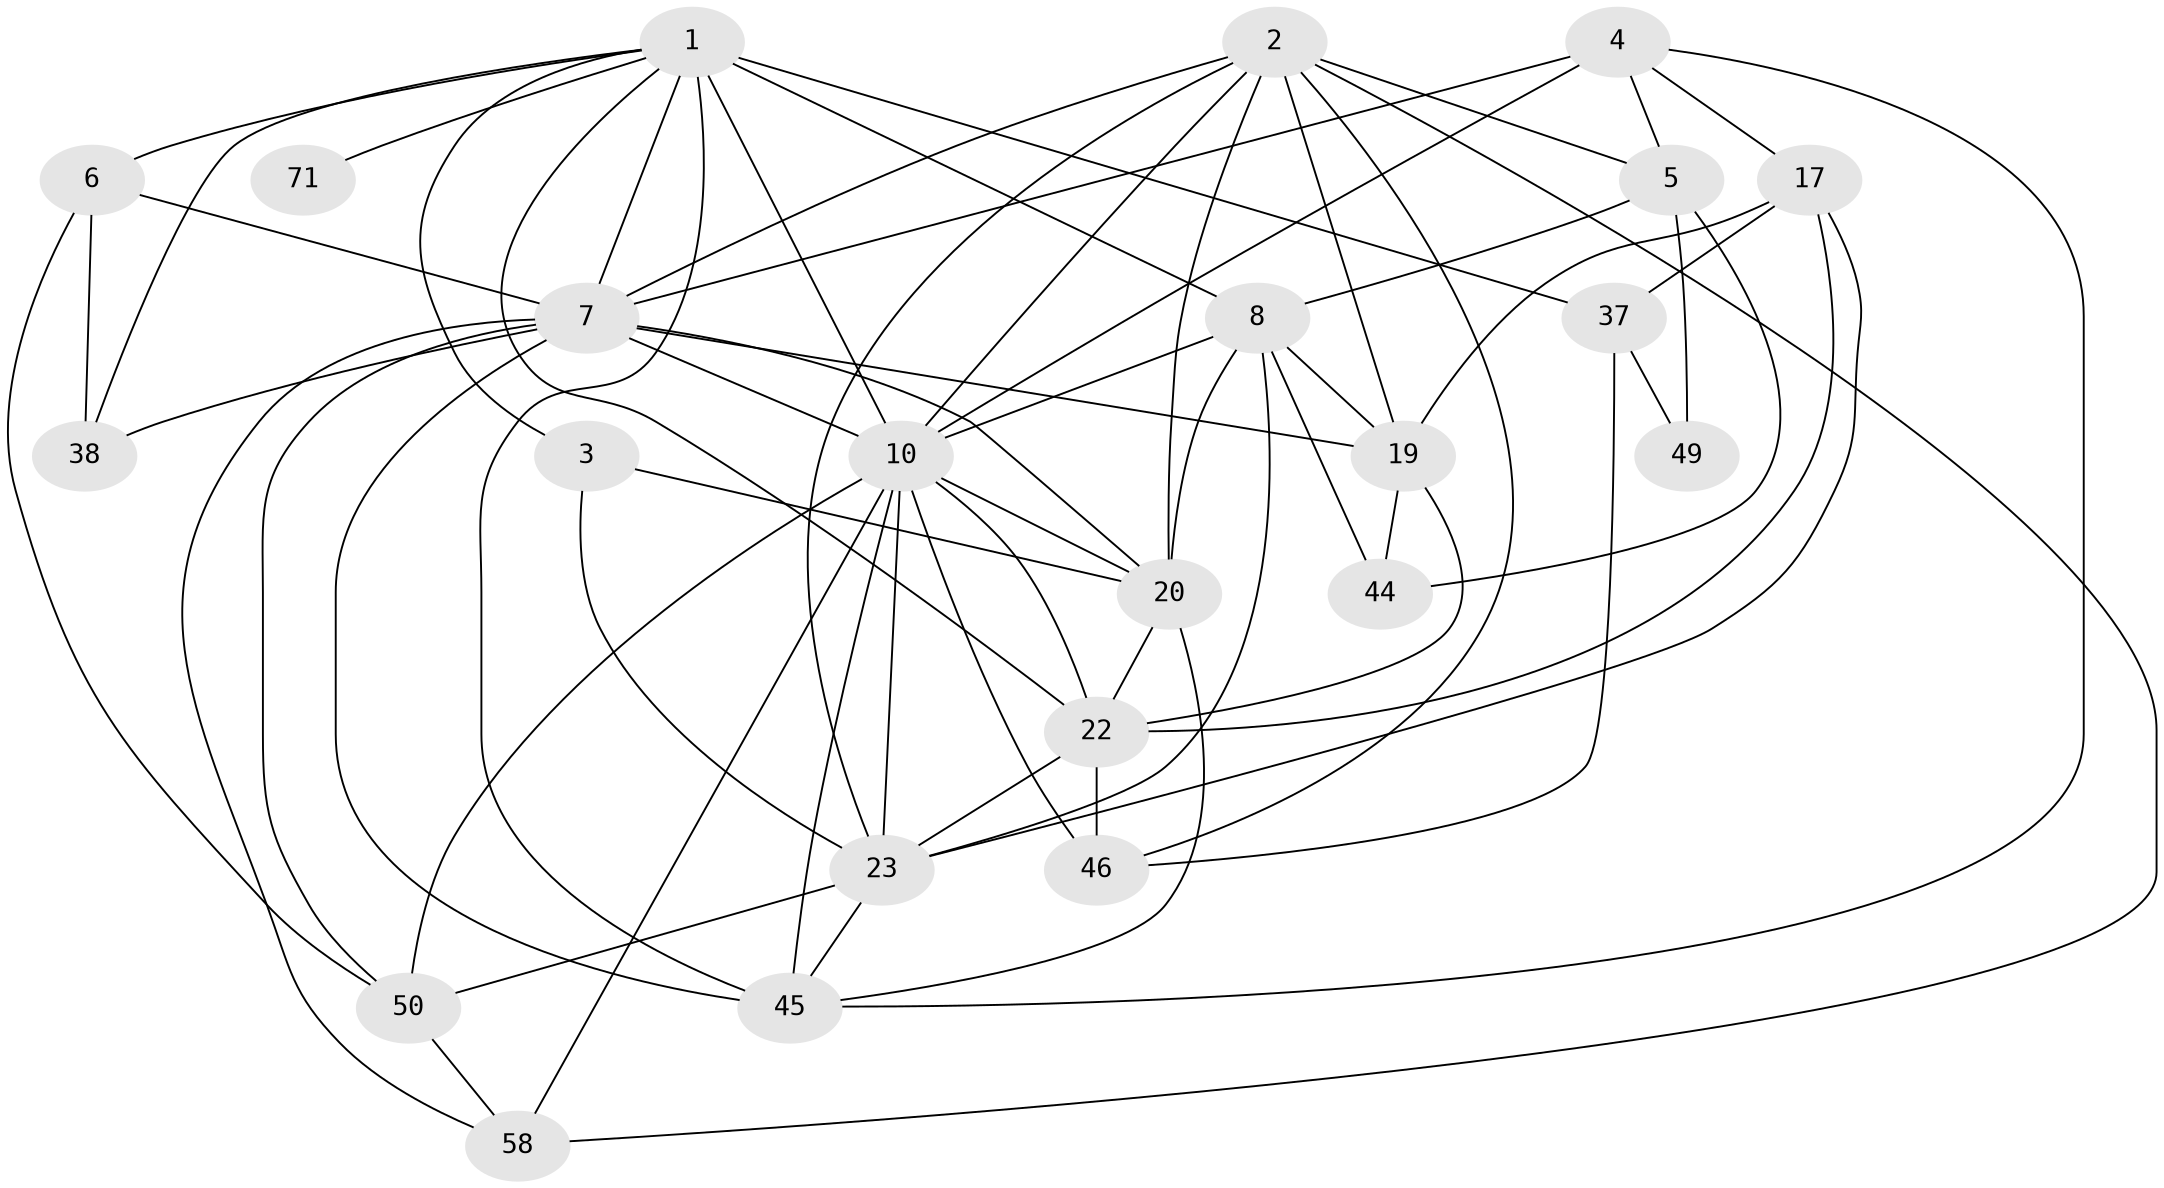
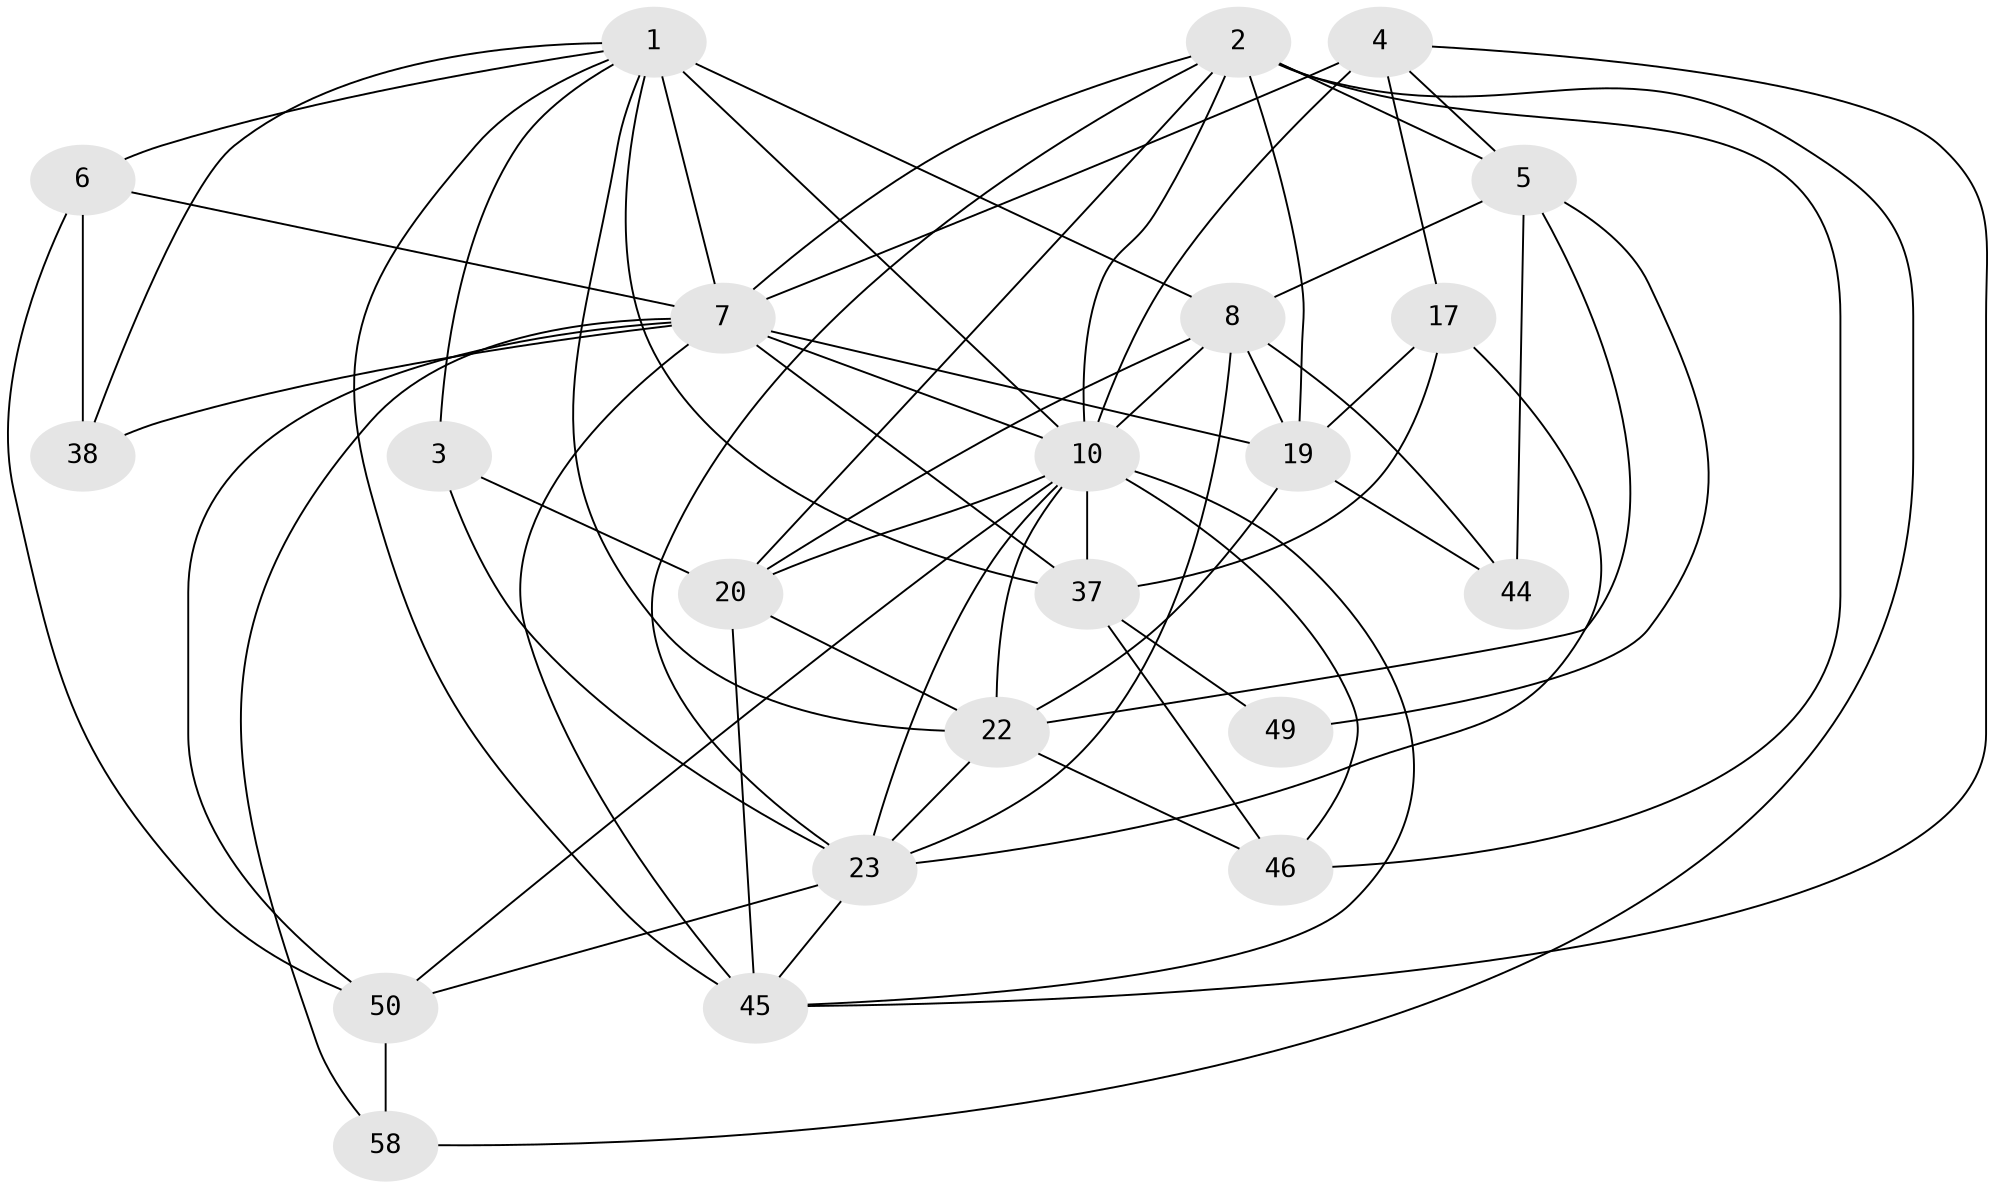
node "71": removed
edge "7" -- "20": now "7" -- "37"
edge "17" -- "22": now "5" -- "22"
edge "10" -- "58": now "10" -- "37"
